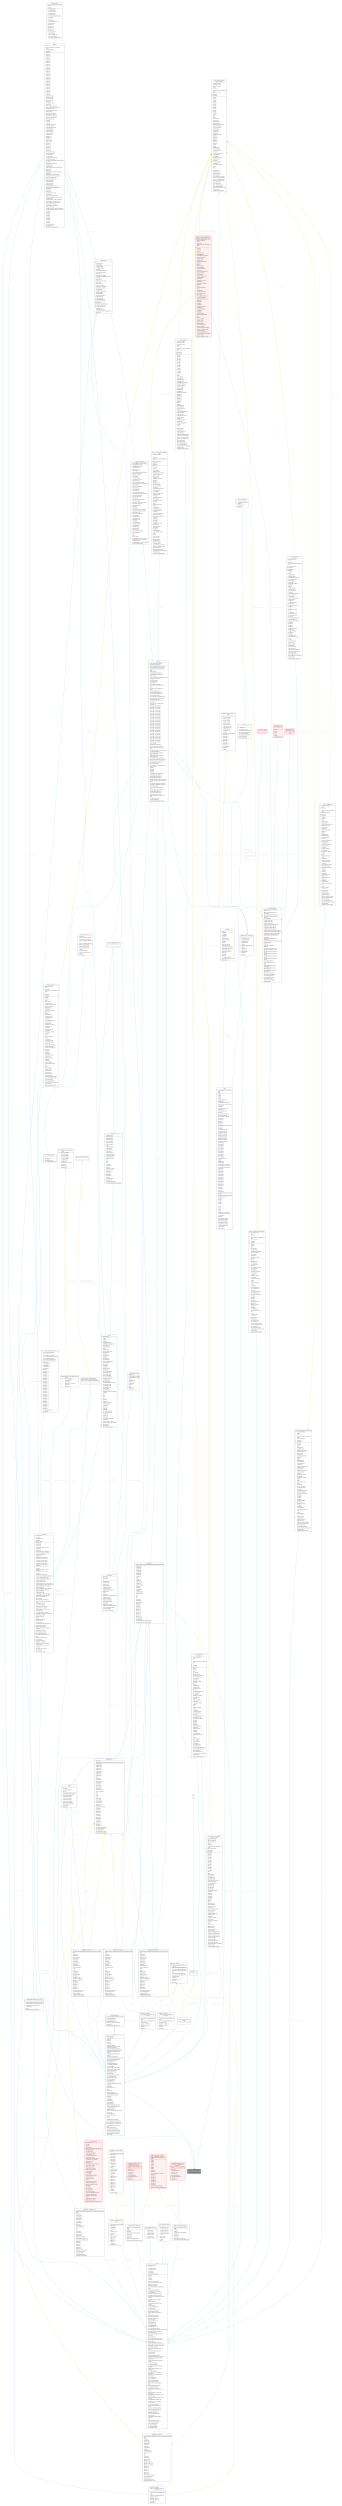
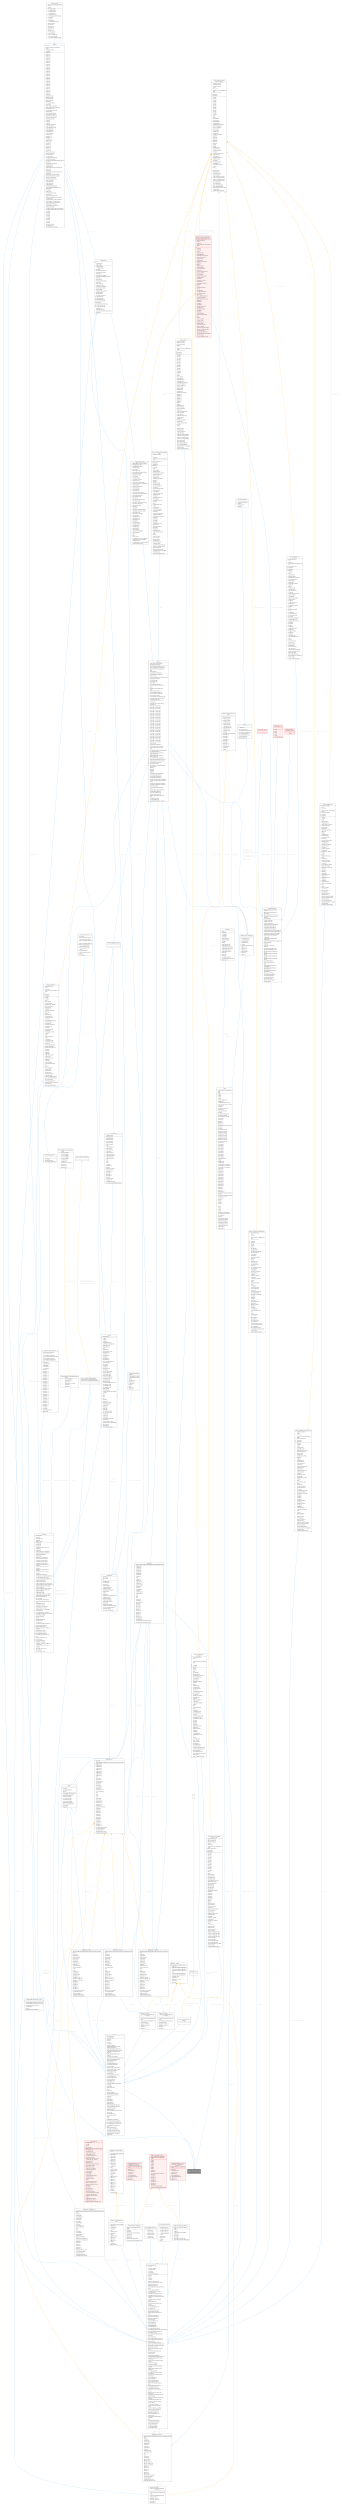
node "FStructBaseChain": removed
